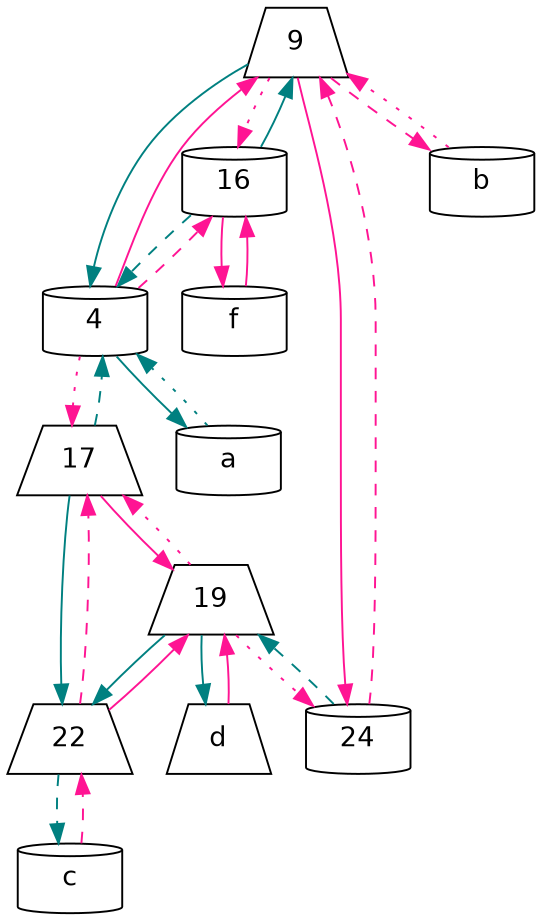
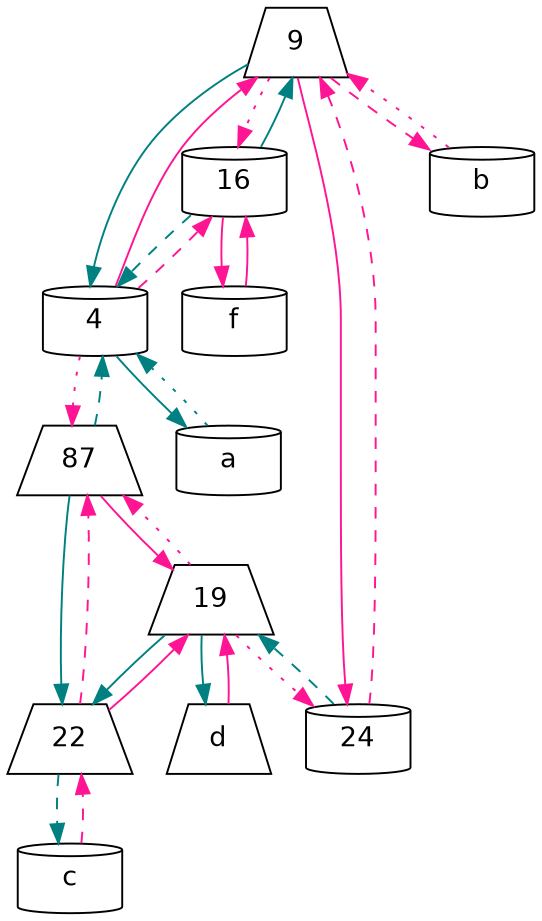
node "17": label "17" -> "87"
